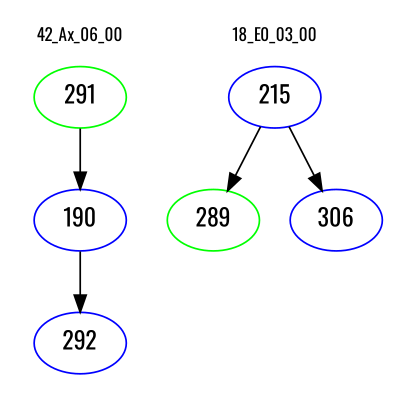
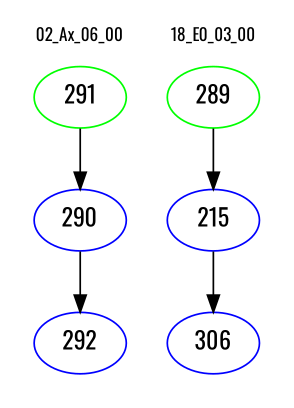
cluster "42_Ax_06_00": label "42_Ax_06_00" -> "02_Ax_06_00"
edge "215" -> "289": reversed
node "190": label "190" -> "290"
